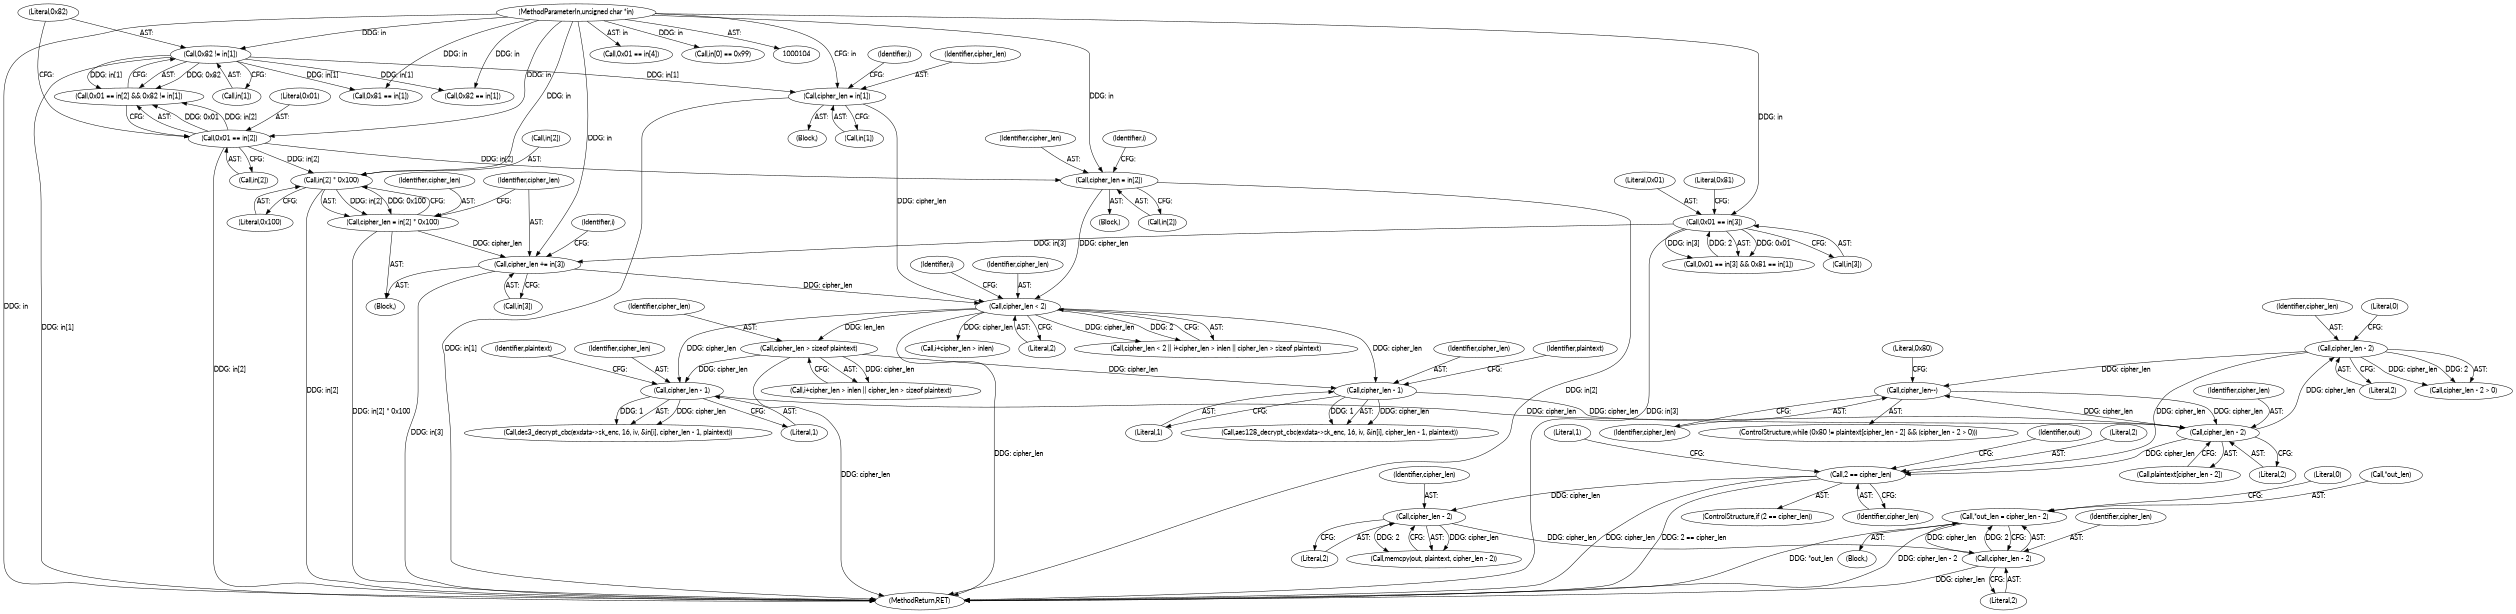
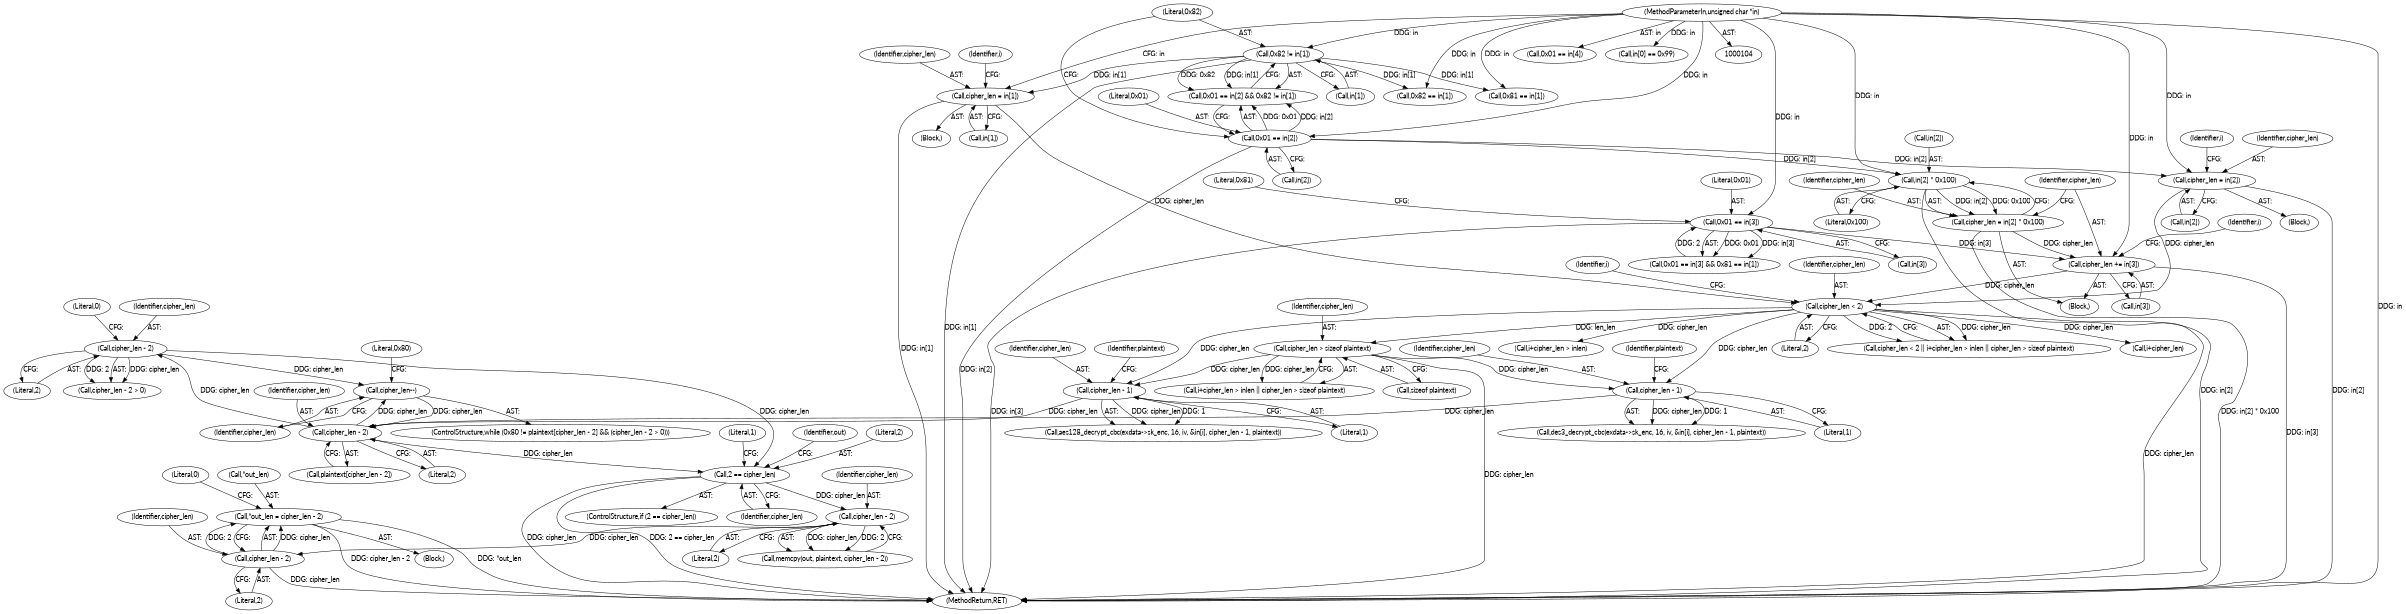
node "(Call,i+cipher_len)": added
node "(Call,sizeof plaintext)": added
